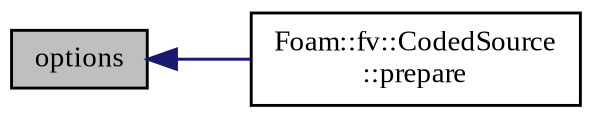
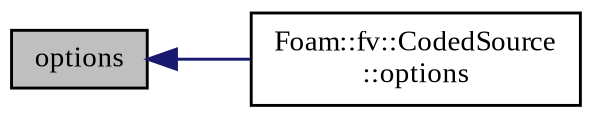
node "Foam::fv::CodedSource ::prepare": label "Foam::fv::CodedSource ::prepare" -> "Foam::fv::CodedSource ::options"
